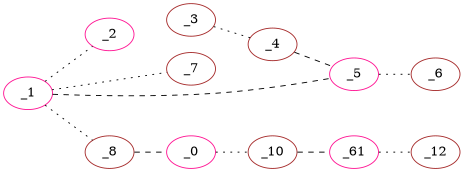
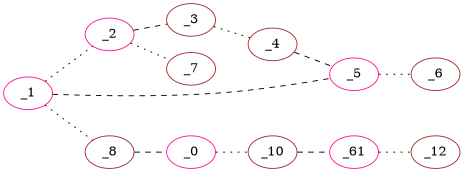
edge "_3" -- "_2": added
edge "_7" -- "_1": now "_7" -- "_2"
